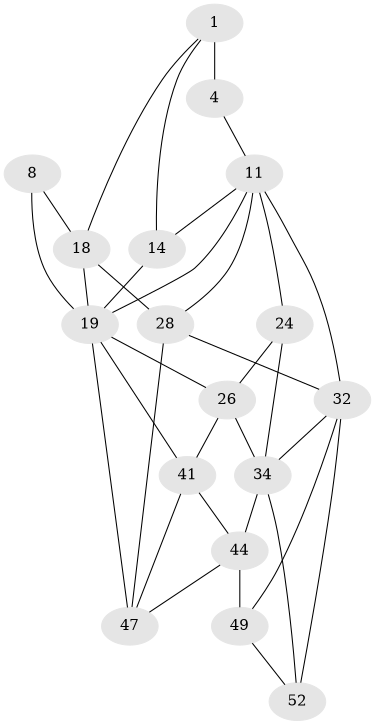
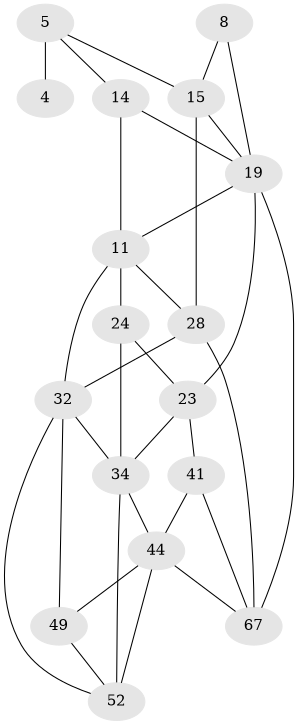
node "1": label "1" -> "5"
edge "4" -- "11": removed
node "18": label "18" -> "15"
edge "19" -- "41": removed
node "26": label "26" -> "23"
node "47": label "47" -> "67"
edge "44" -- "52": added
